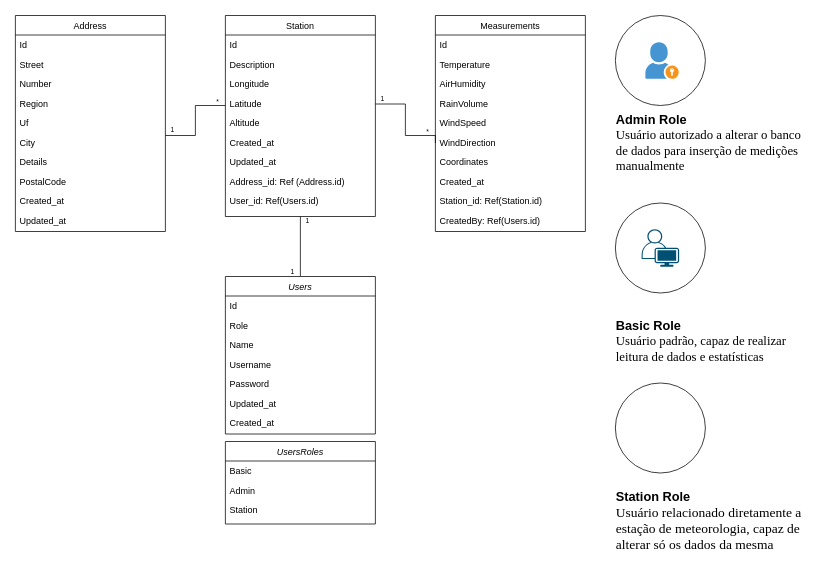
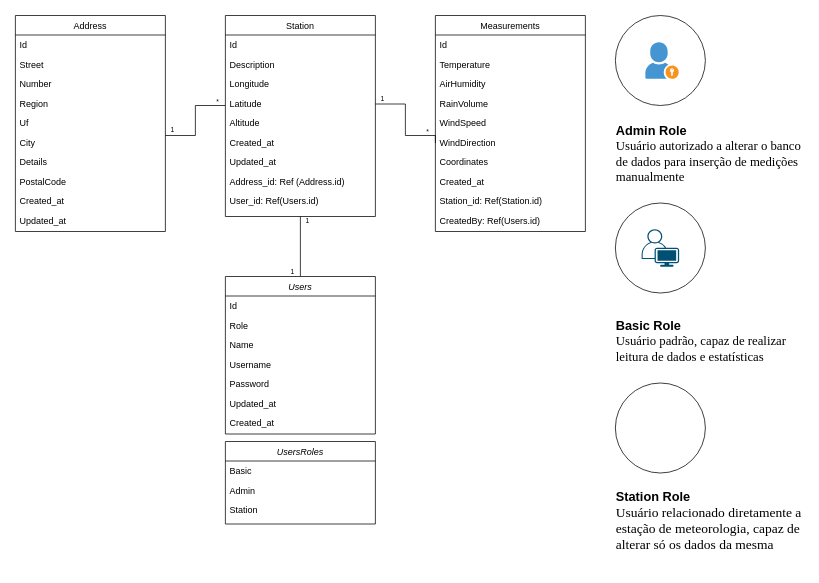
node "Admin Role Usuário autorizado a alterar o banco de dados para inserção de medições manualmente": moved (709, 143) -> (709, 154)
